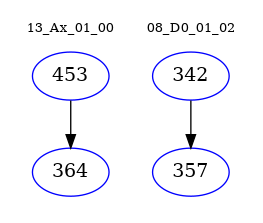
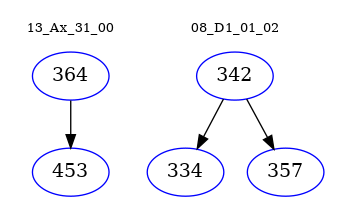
cluster "13_Ax_01_00": label "13_Ax_01_00" -> "13_Ax_31_00"
cluster "08_D0_01_02": label "08_D0_01_02" -> "08_D1_01_02"
edge "453" -> "364": reversed
node "334": added
